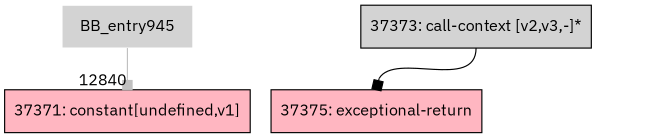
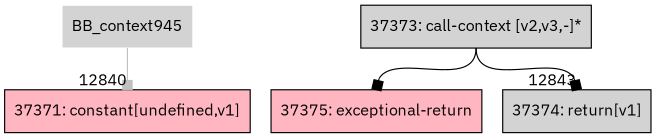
node "BB_entry945": label "BB_entry945" -> "BB_context945"
node "37374: return[v1]": added
